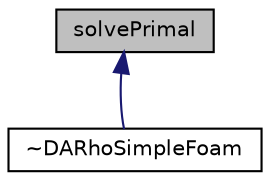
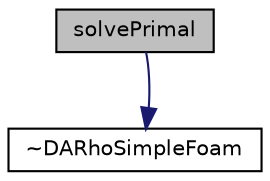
edge "~DARhoSimpleFoam" -> "solvePrimal": reversed
